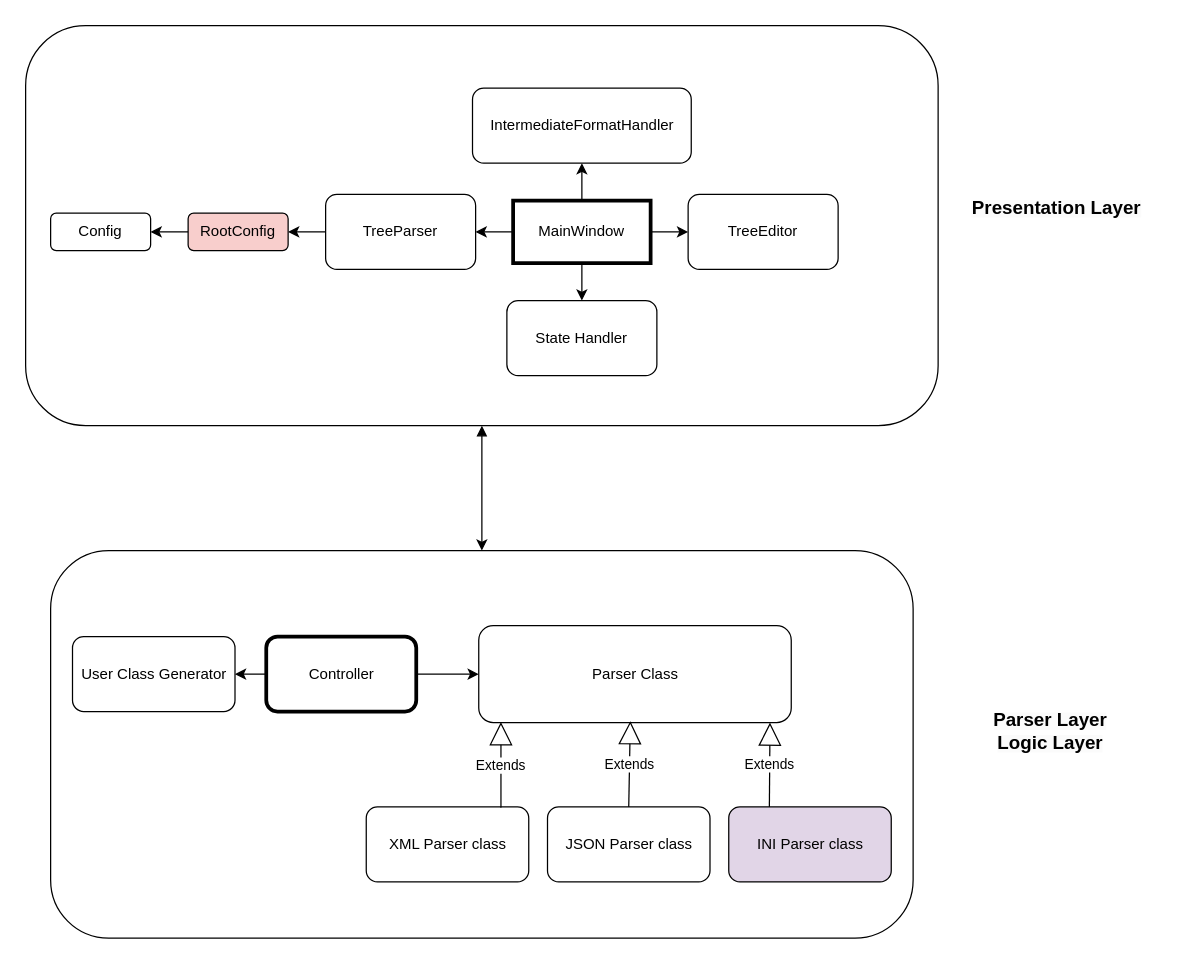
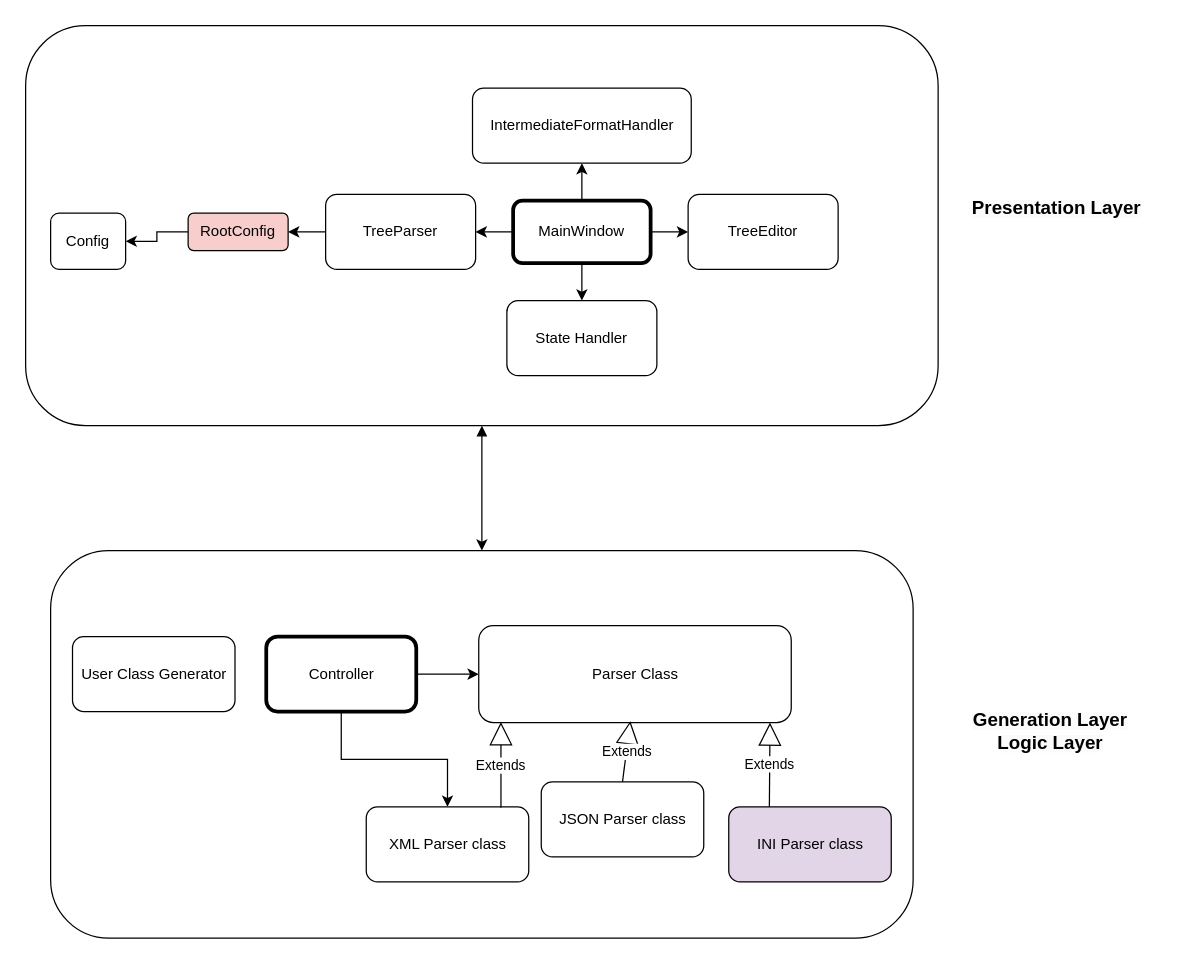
node "Config": size 100x38 -> 75x56
node "MainWindow": shape rectangle -> rounded rectangle
edge "Controller" -> "User Class Generator": now "Controller" -> "XML Parser class"
node "Parser Layer Logic Layer": label "Parser Layer Logic Layer" -> "Generation Layer Logic Layer"
node "JSON Parser class": moved (629, 844) -> (623, 819)
